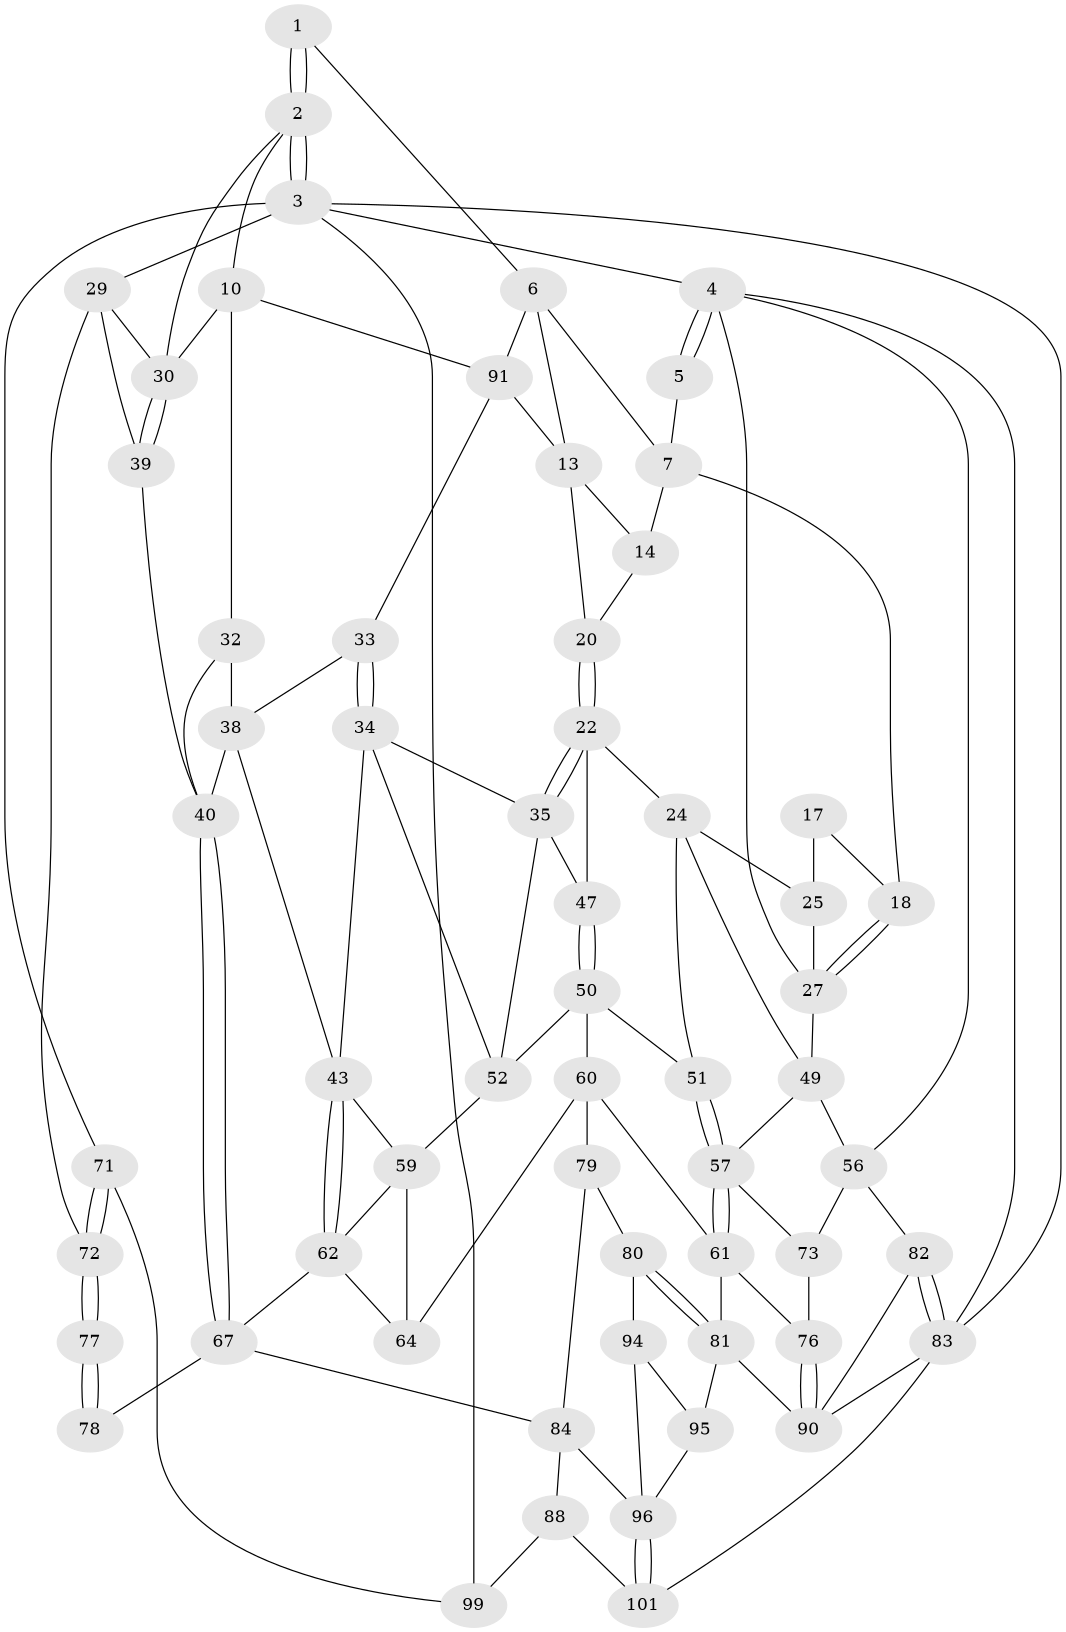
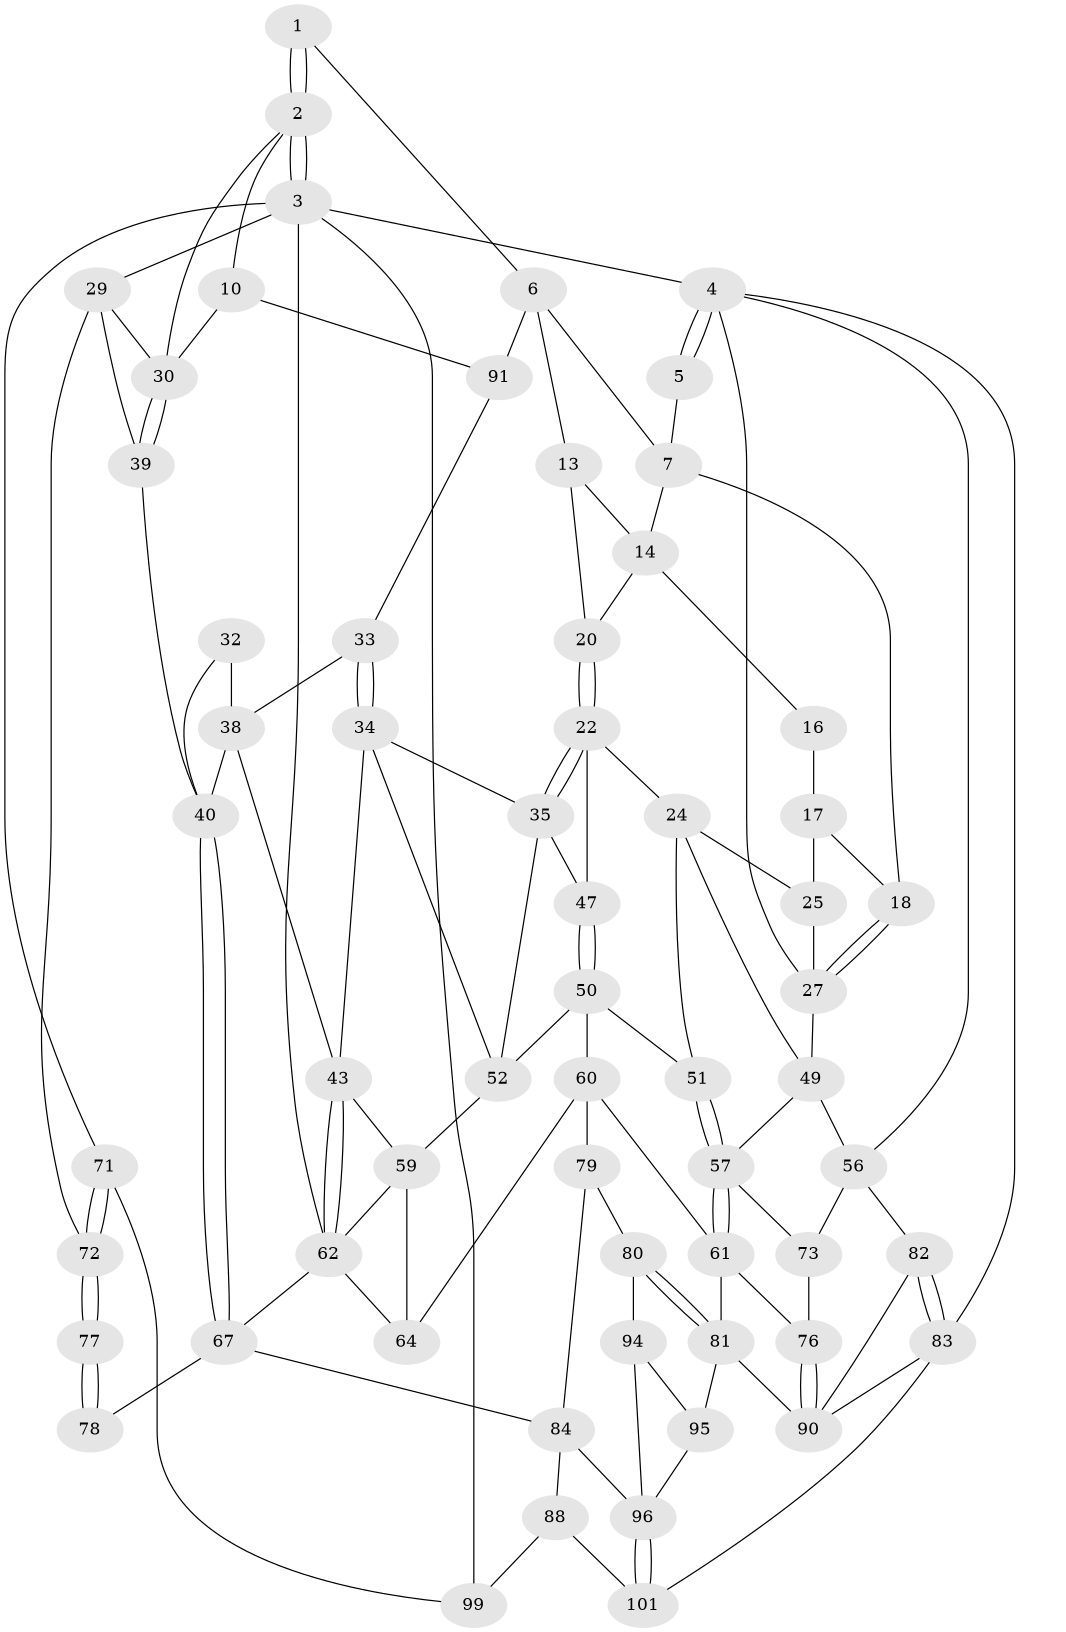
edge "91" -- "13": removed
edge "10" -- "32": removed
edge "3" -- "83": now "3" -- "62"
node "16": added
